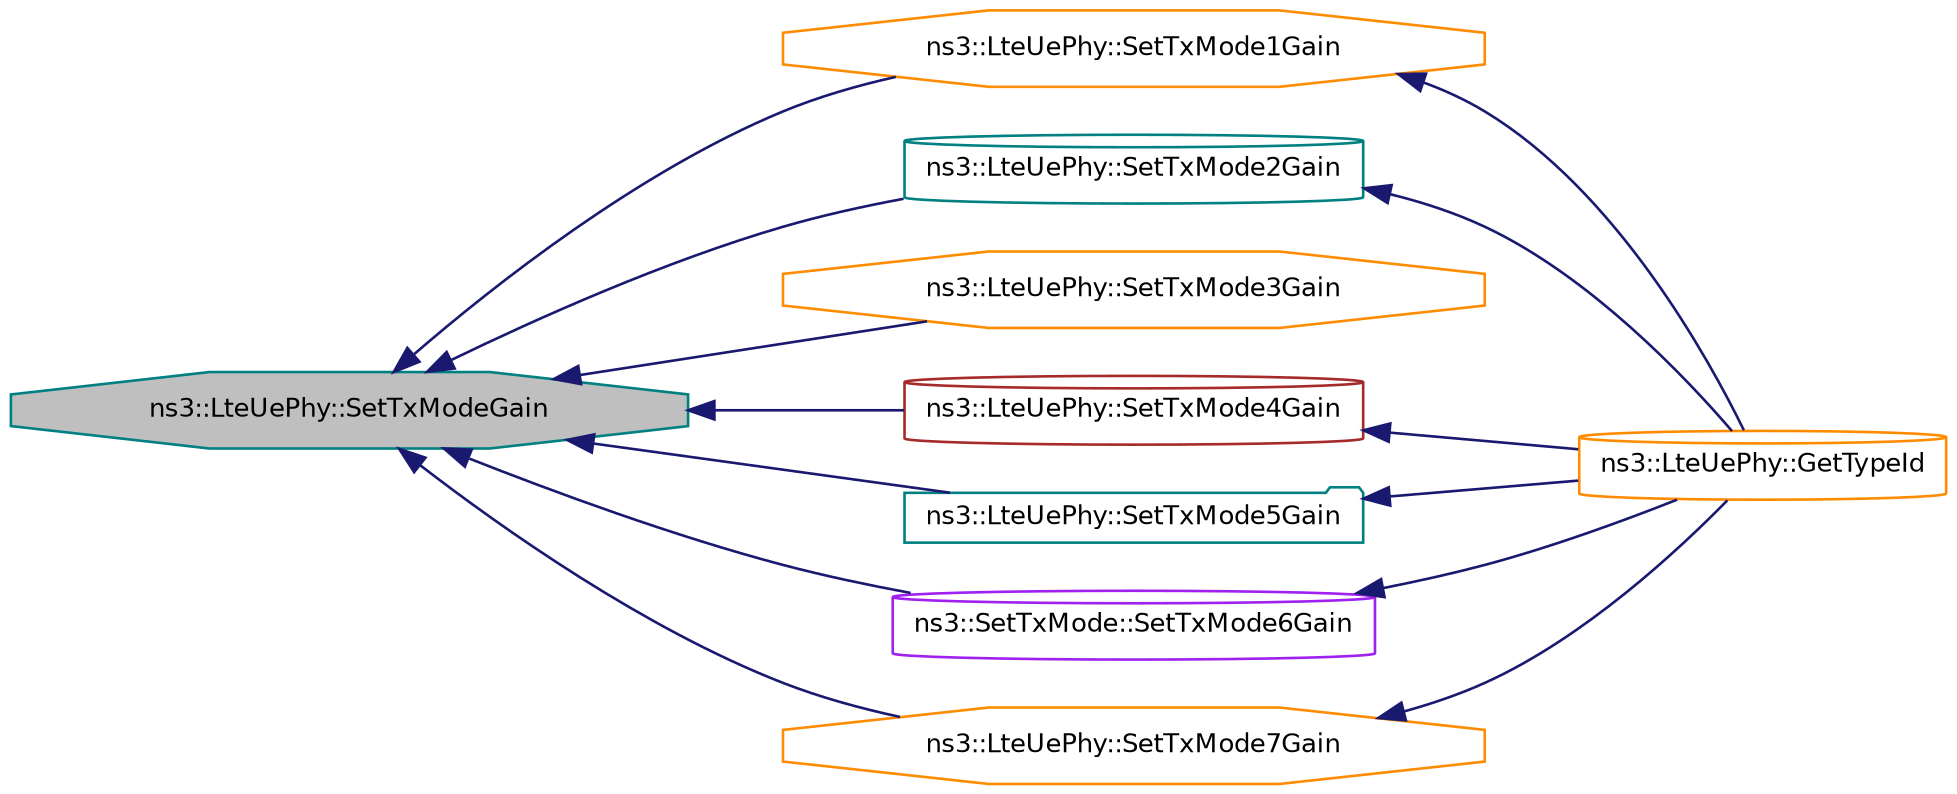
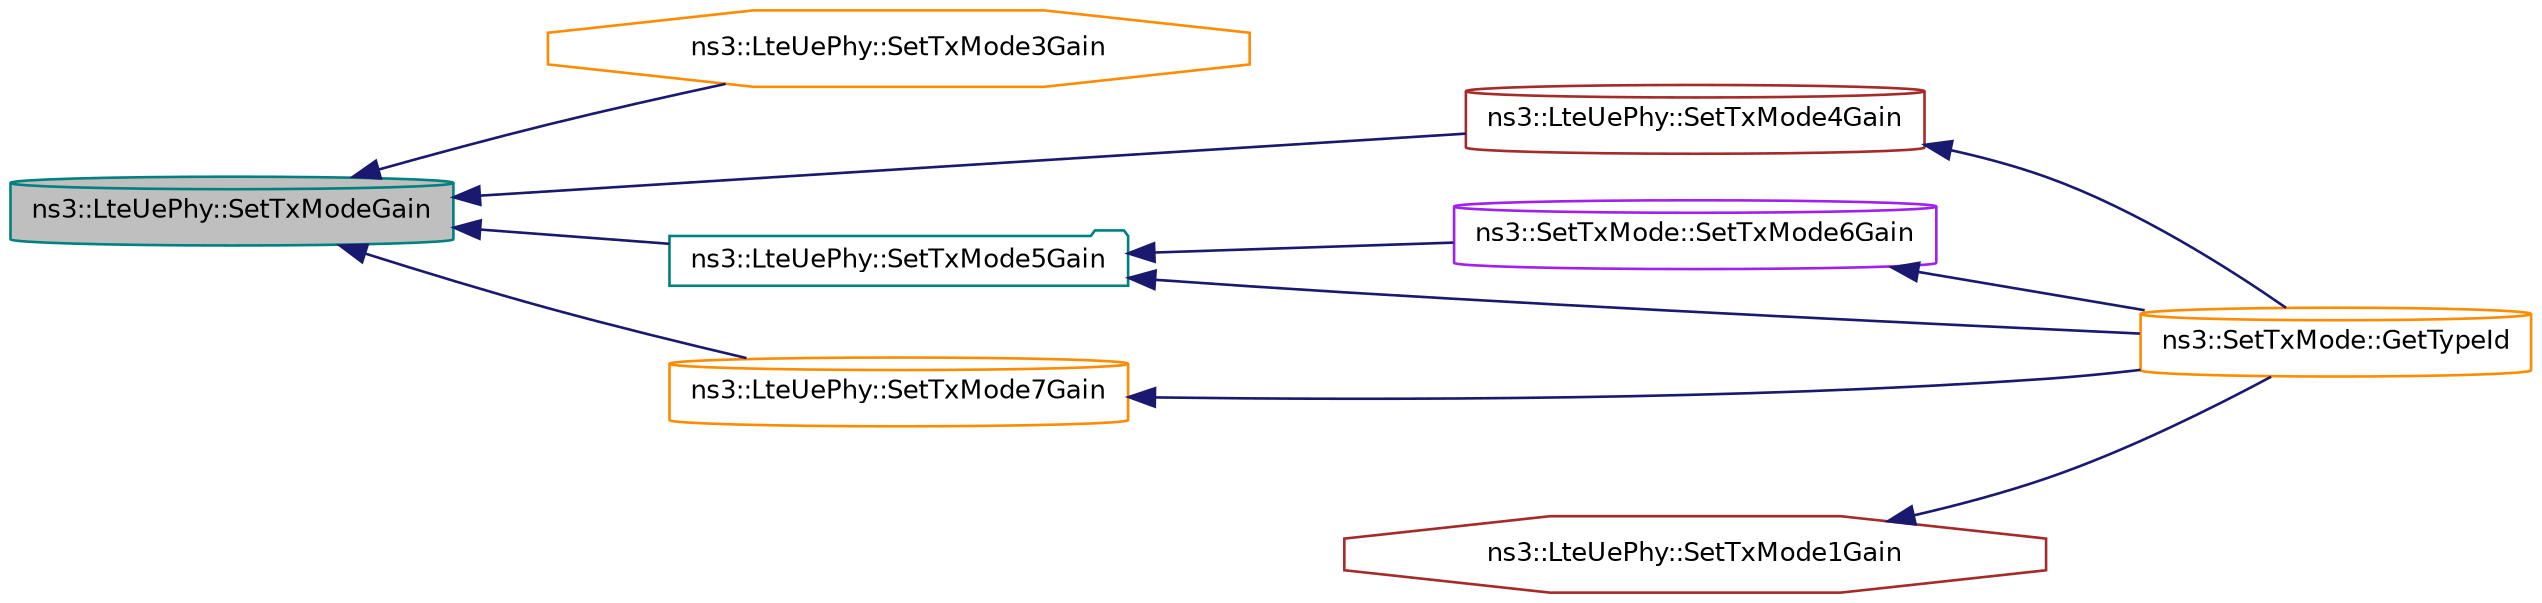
node "ns3::LteUePhy::SetTxMode1Gain": color darkorange -> brown
node "ns3::LteUePhy::SetTxMode2Gain": removed
edge "ns3::LteUePhy::SetTxMode1Gain" -> "ns3::LteUePhy::SetTxModeGain": removed
node "ns3::LteUePhy::SetTxModeGain": shape octagon -> cylinder
node "ns3::LteUePhy::GetTypeId": label "ns3::LteUePhy::GetTypeId" -> "ns3::SetTxMode::GetTypeId"
edge "ns3::SetTxMode::SetTxMode6Gain" -> "ns3::LteUePhy::SetTxModeGain": now "ns3::SetTxMode::SetTxMode6Gain" -> "ns3::LteUePhy::SetTxMode5Gain"
node "ns3::LteUePhy::SetTxMode7Gain": shape octagon -> cylinder
